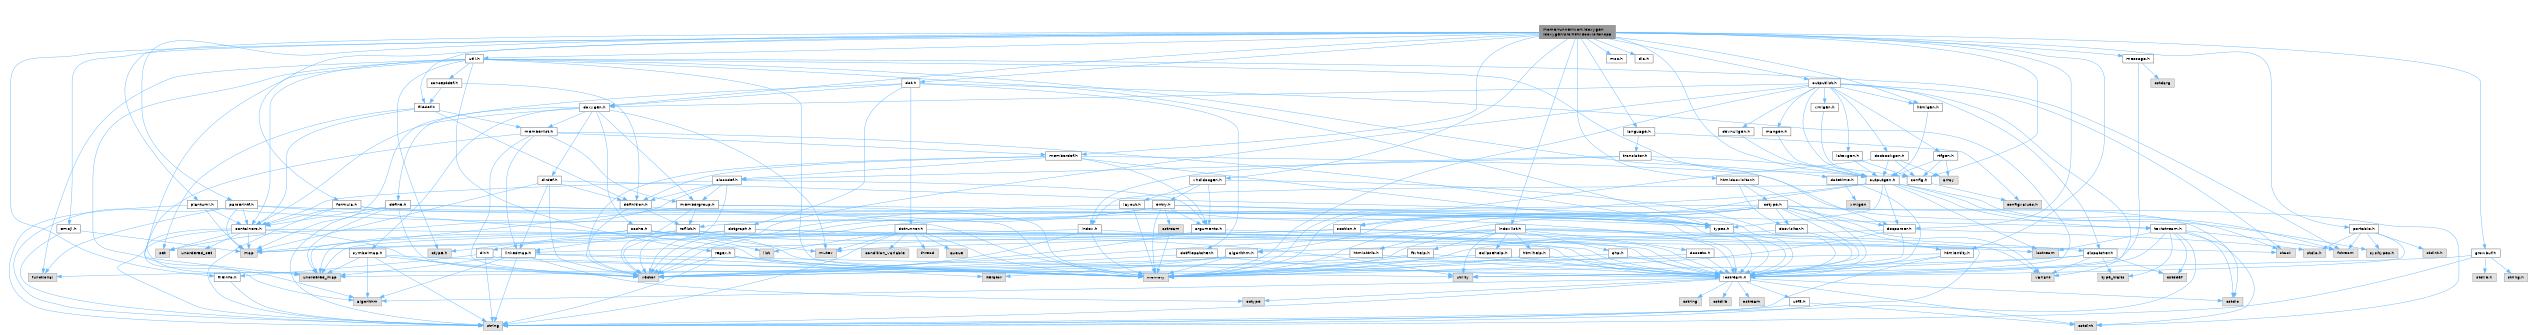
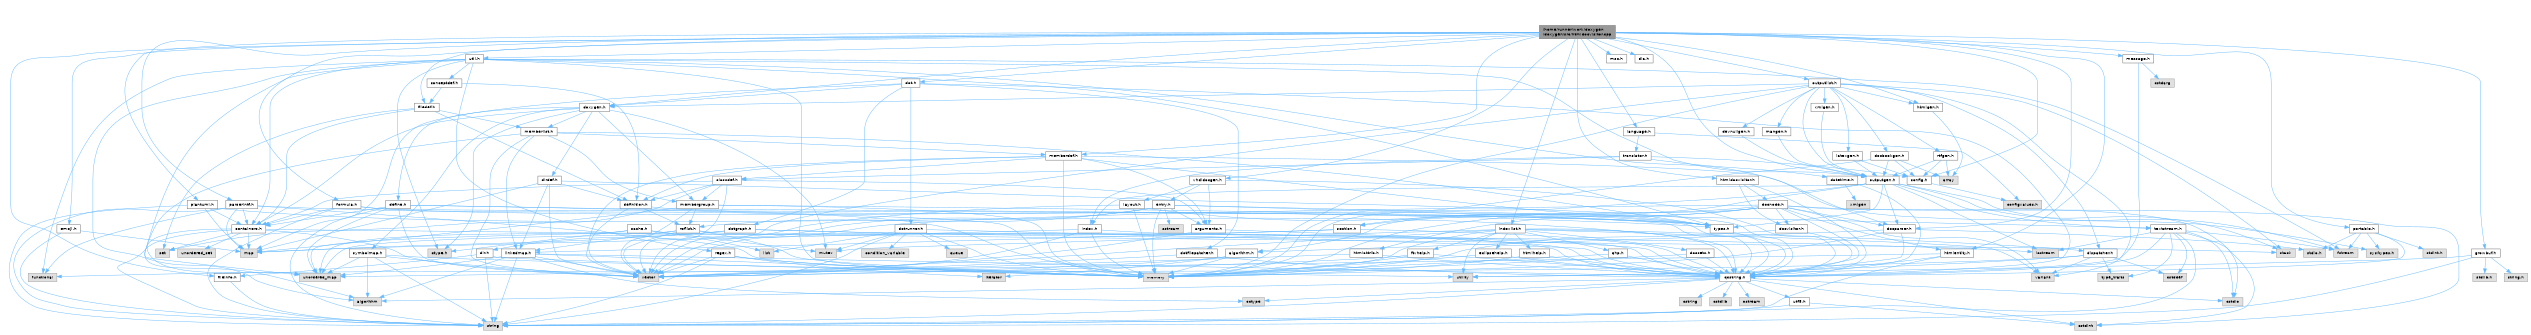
edge "htmlgen.h" -> "outputgen.h": now "htmlgen.h" -> "array"
edge "doxygen.h" -> "cache.h": now "doxygen.h" -> "ctype.h"
node "cctype.h": label "cctype.h" -> "docnode.h"
edge "cache.h" -> "utility": removed
node "thread": removed
edge "sstream" -> "memory": now "memberdef.h" -> "memory"
edge "linkedmap.h" -> "vector": added
node "iostream.h": label "iostream.h" -> "qcstring.h"
edge "section.h" -> "string": removed
